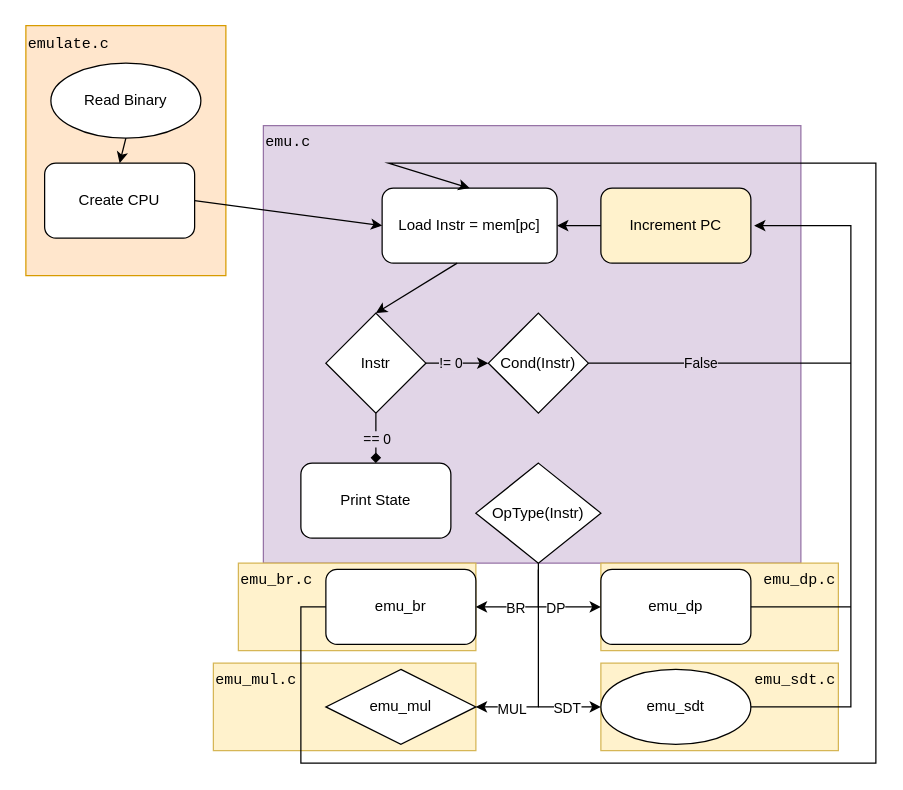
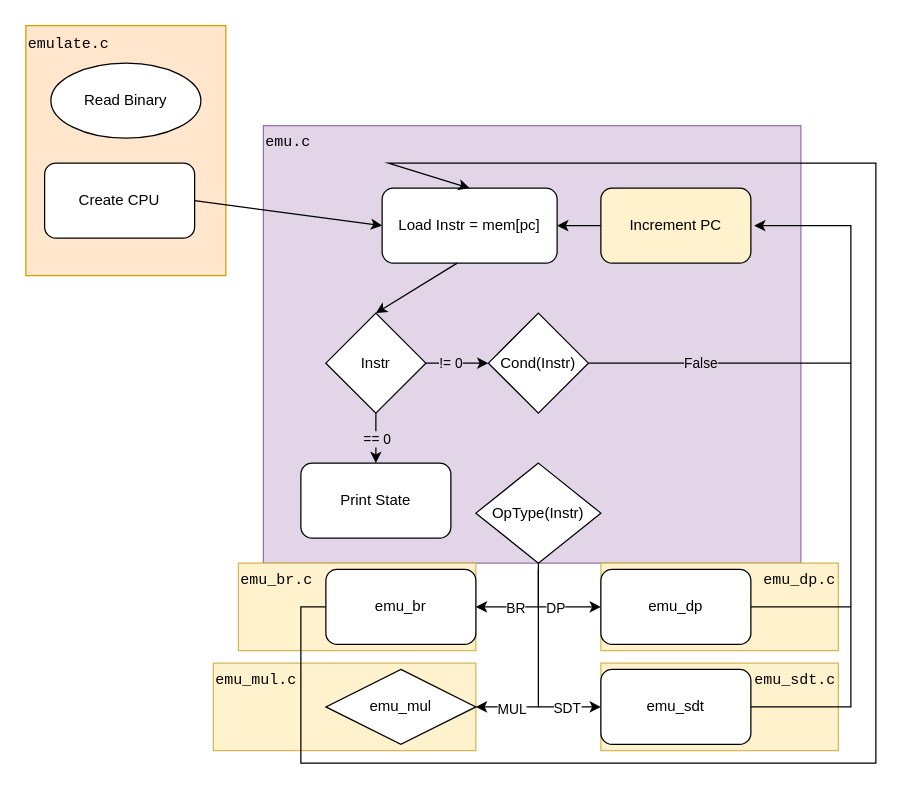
edge "Read Binary" -> "Create CPU": removed
edge "Instr" -> "Print State": arrowhead diamond -> classic
node "emu_sdt": shape ellipse -> rounded rectangle
